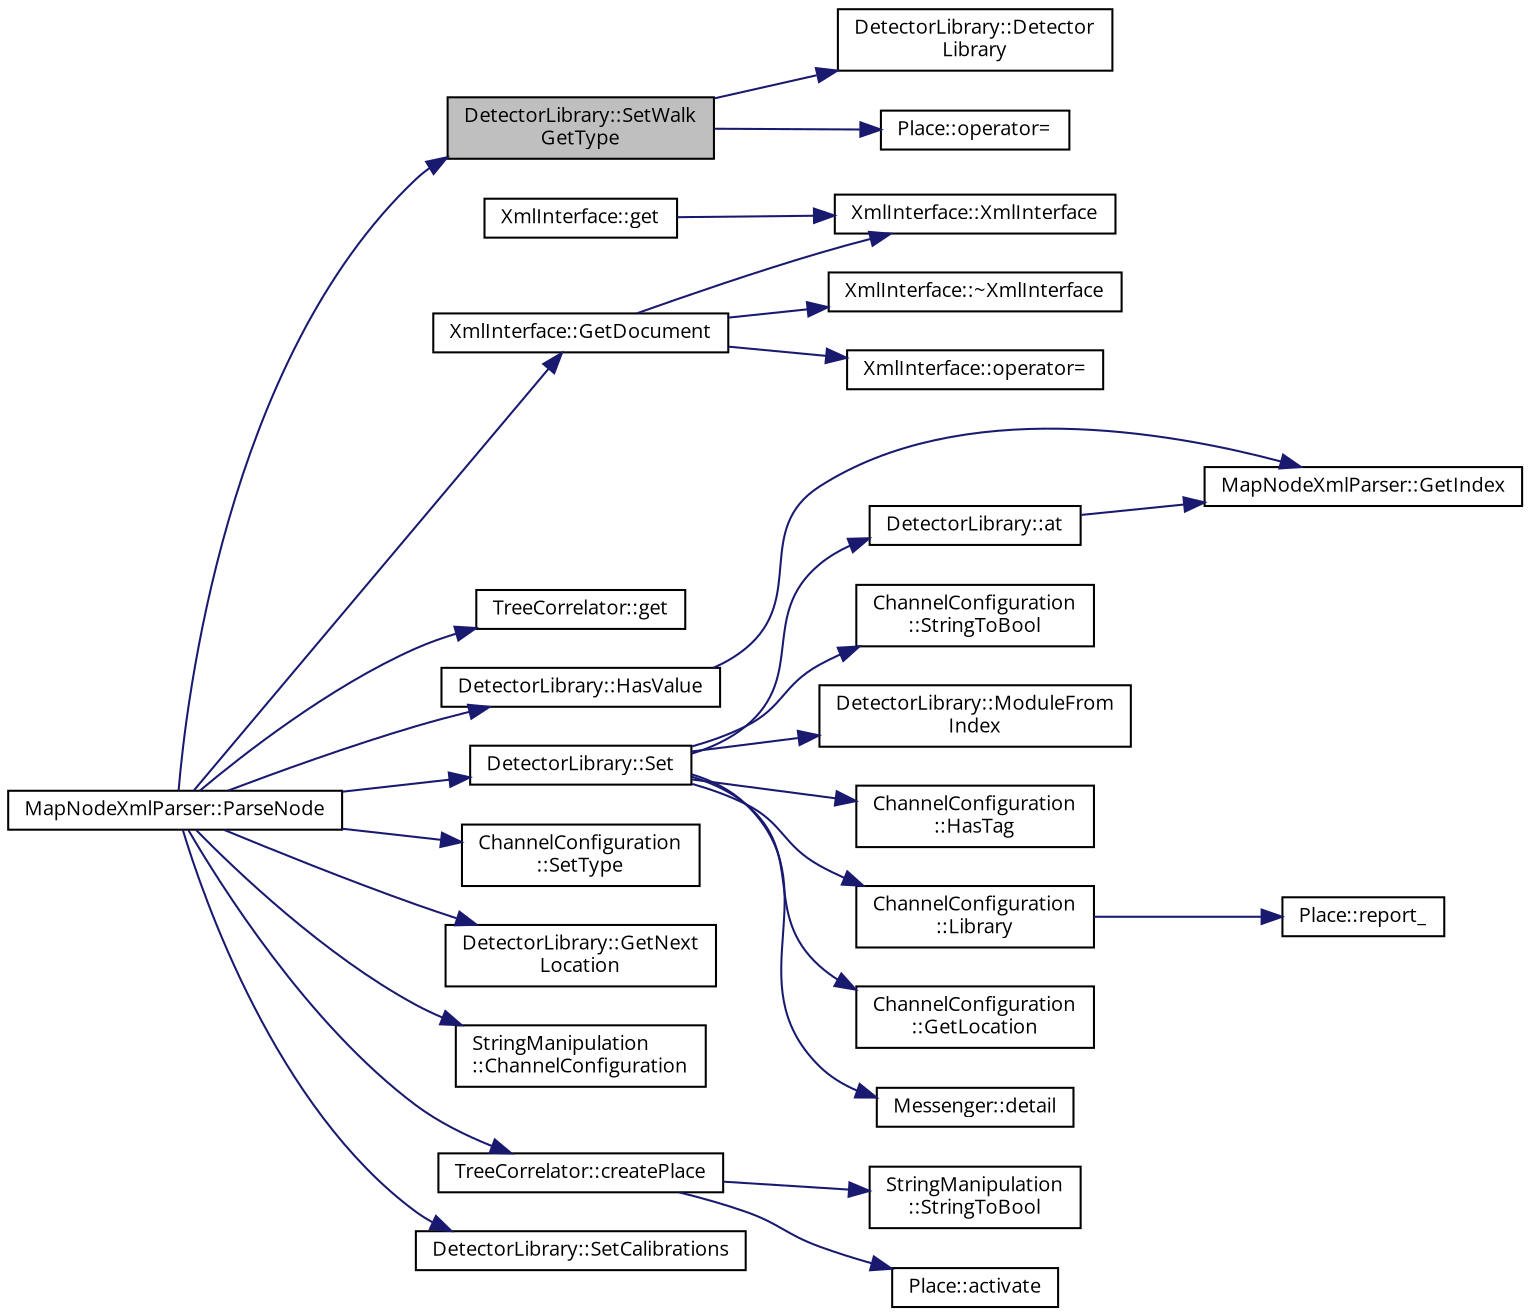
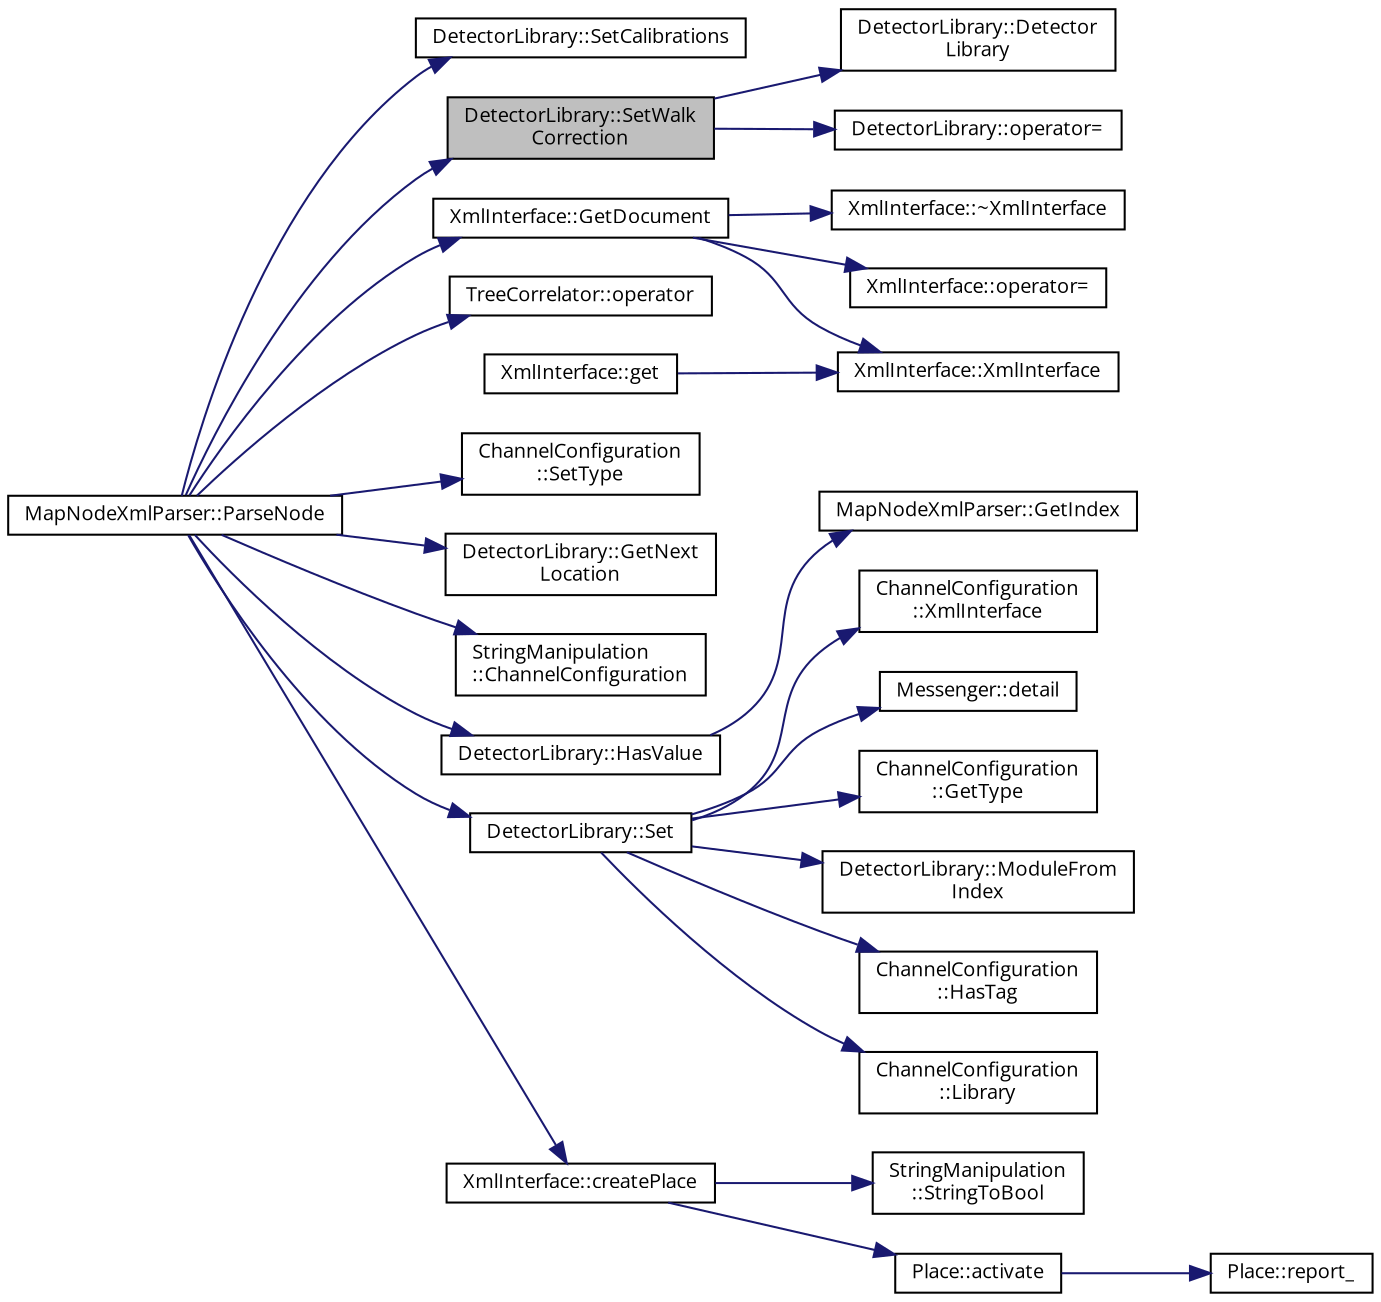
node "DetectorLibrary::SetWalk GetType": label "DetectorLibrary::SetWalk GetType" -> "DetectorLibrary::SetWalk Correction"
node "Place::operator=": label "Place::operator=" -> "DetectorLibrary::operator="
node "DetectorLibrary::at": removed
node "TreeCorrelator::get": label "TreeCorrelator::get" -> "TreeCorrelator::operator"
node "ChannelConfiguration ::StringToBool": label "ChannelConfiguration ::StringToBool" -> "ChannelConfiguration ::GetType"
edge "ChannelConfiguration ::Library" -> "Place::report_": now "Place::activate" -> "Place::report_"
node "ChannelConfiguration ::GetLocation": label "ChannelConfiguration ::GetLocation" -> "ChannelConfiguration ::XmlInterface"
node "TreeCorrelator::createPlace": label "TreeCorrelator::createPlace" -> "XmlInterface::createPlace"
